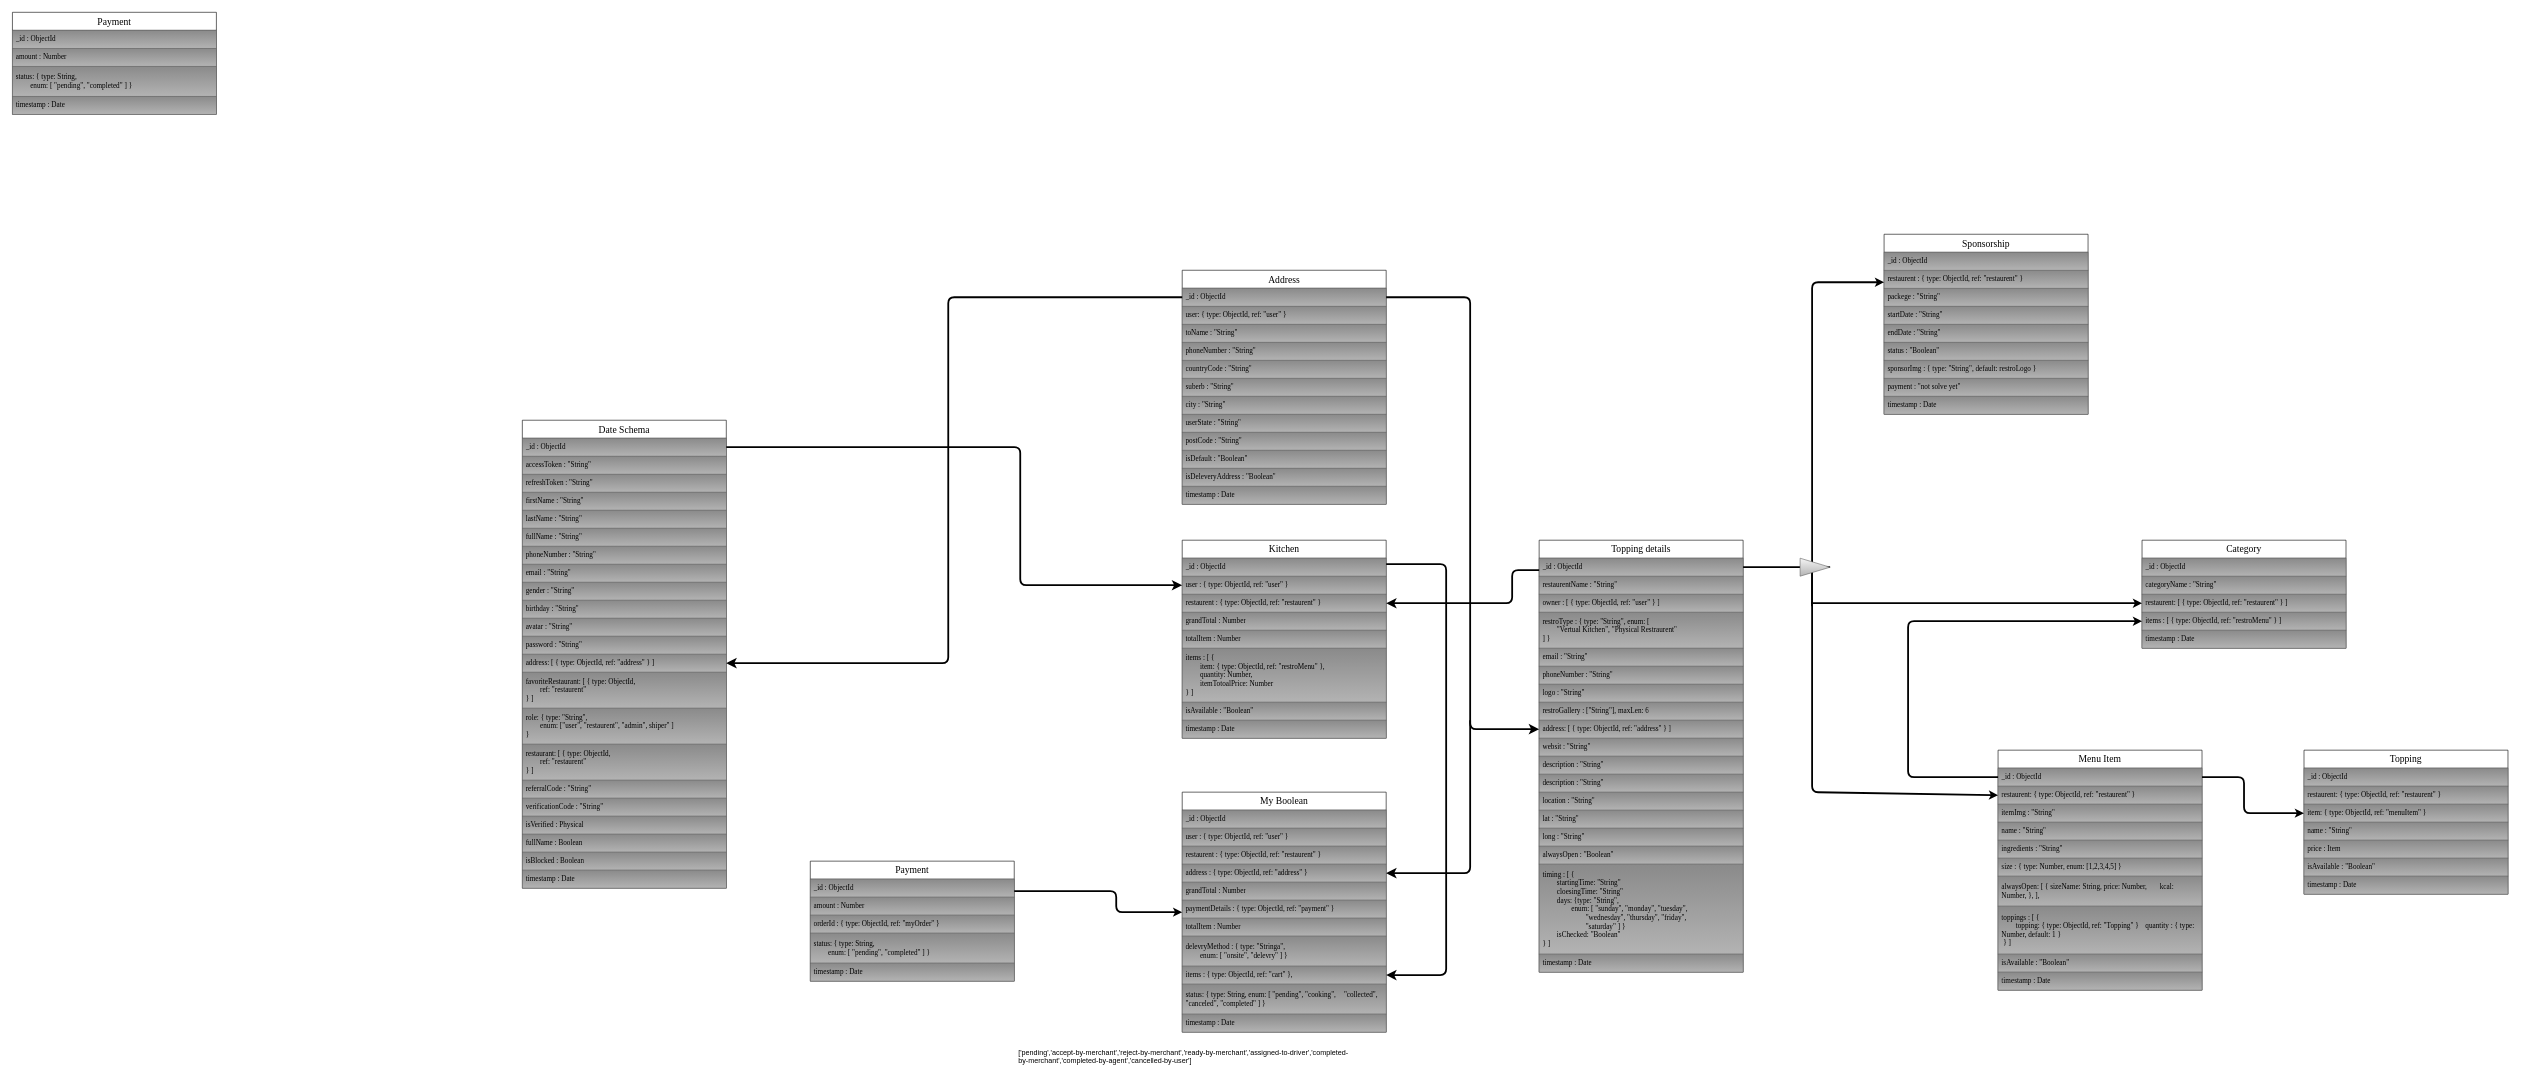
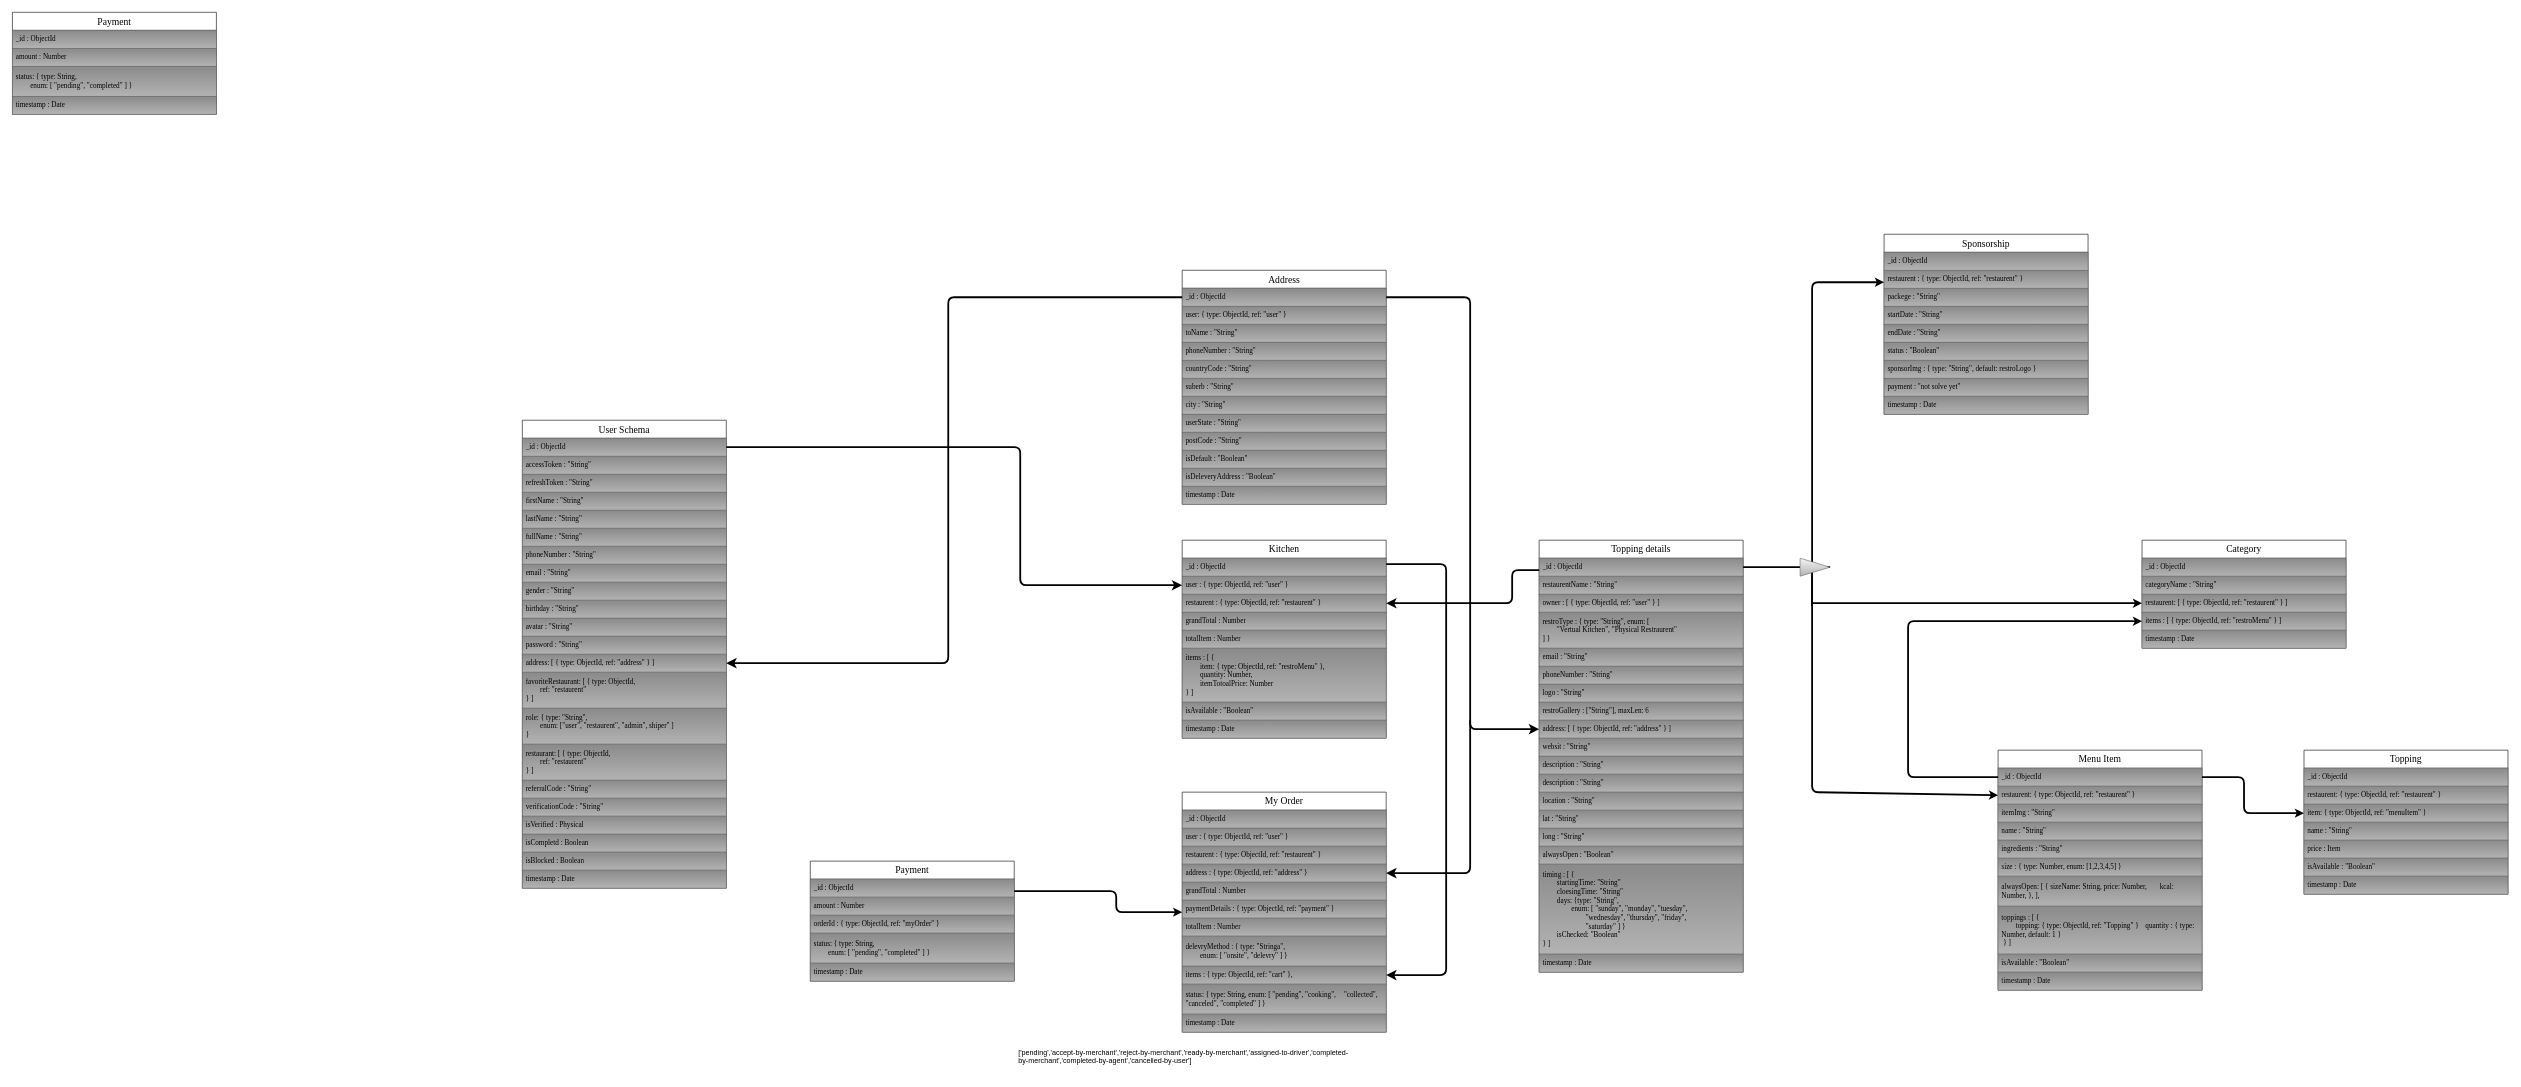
node "Date Schema": label "Date Schema" -> "User Schema"
node "My Boolean": label "My Boolean" -> "My Order"
node "fullName : Boolean": label "fullName : Boolean" -> "isCompletd : Boolean"
